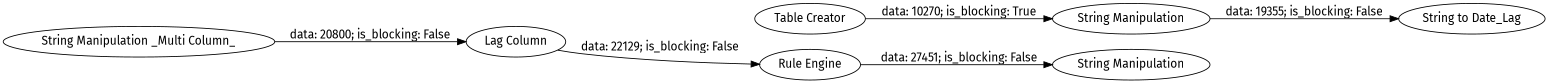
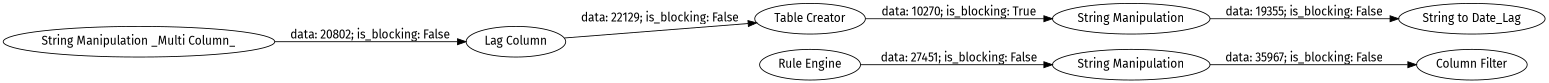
edge "String Manipulation _Multi Column_" -> "Lag Column": label "data: 20800; is_blocking: False" -> "data: 20802; is_blocking: False"
edge "Lag Column" -> "Rule Engine": now "Lag Column" -> "Table Creator"
node "Column Filter": added
